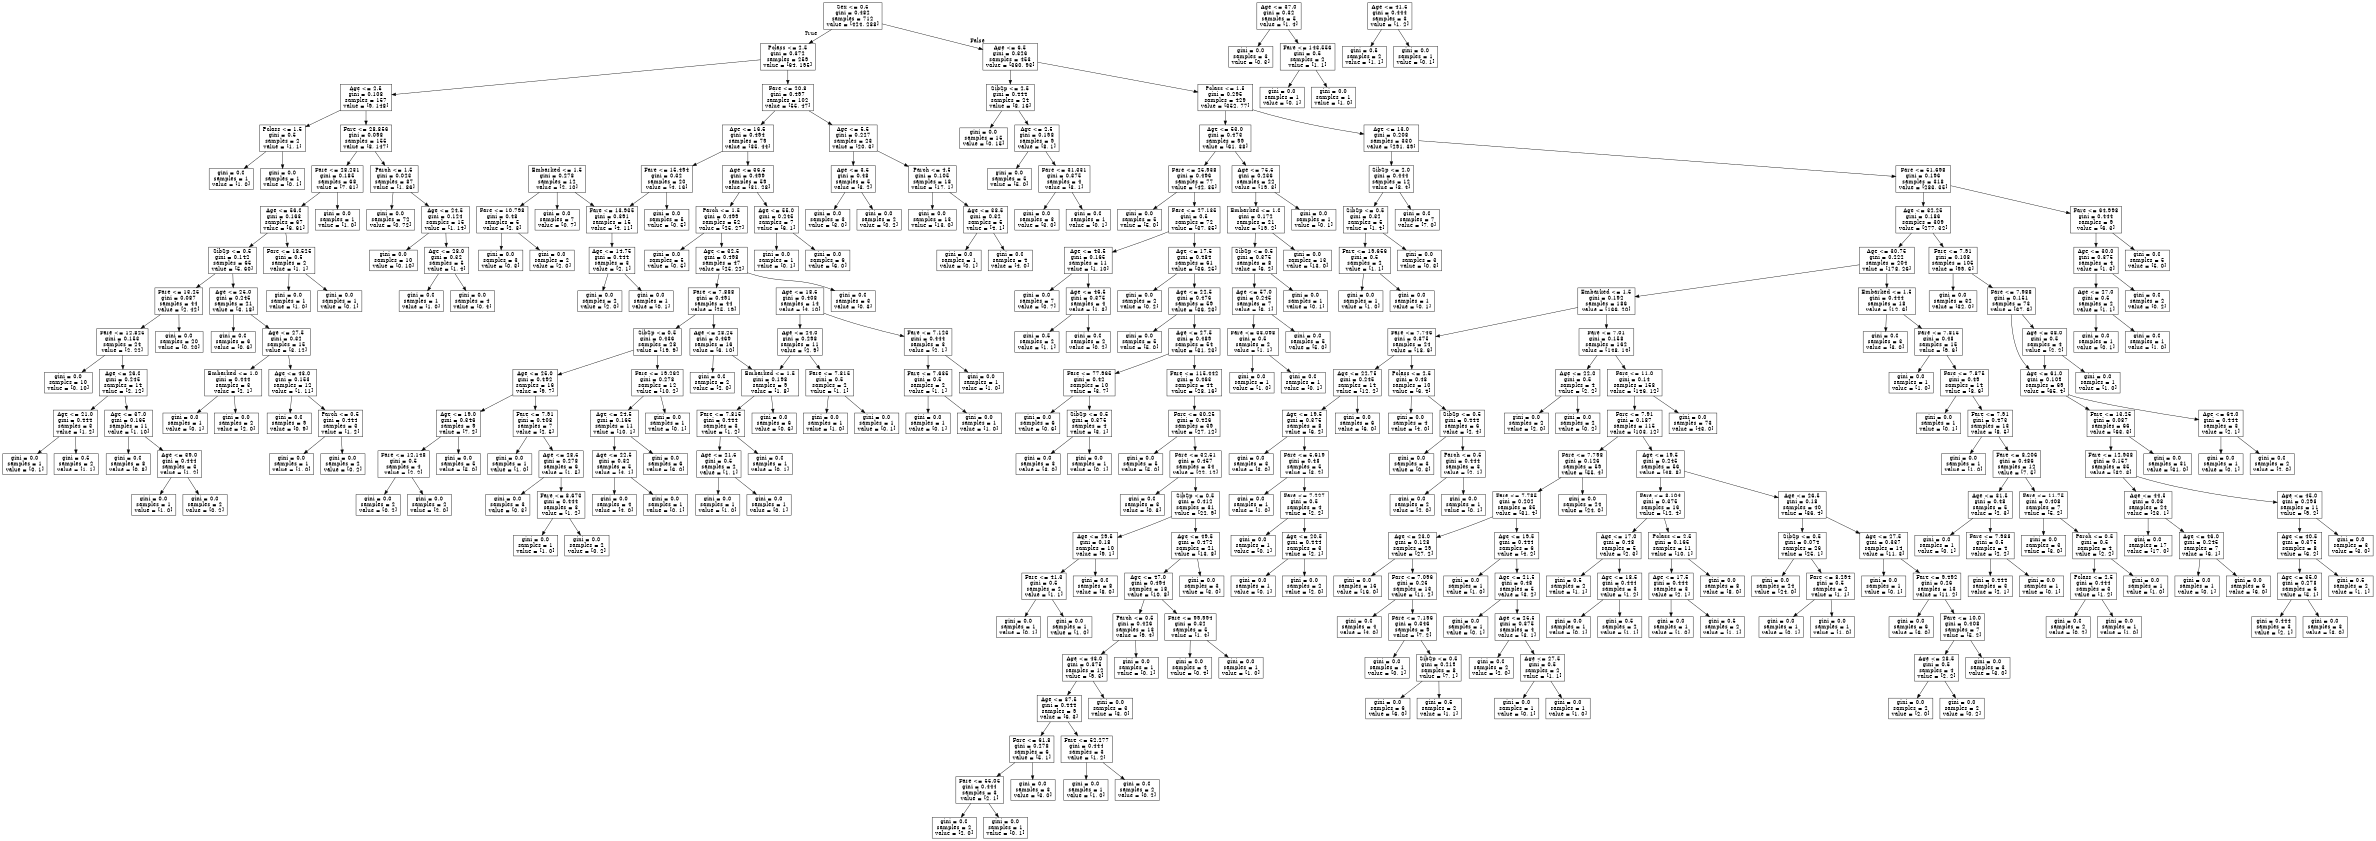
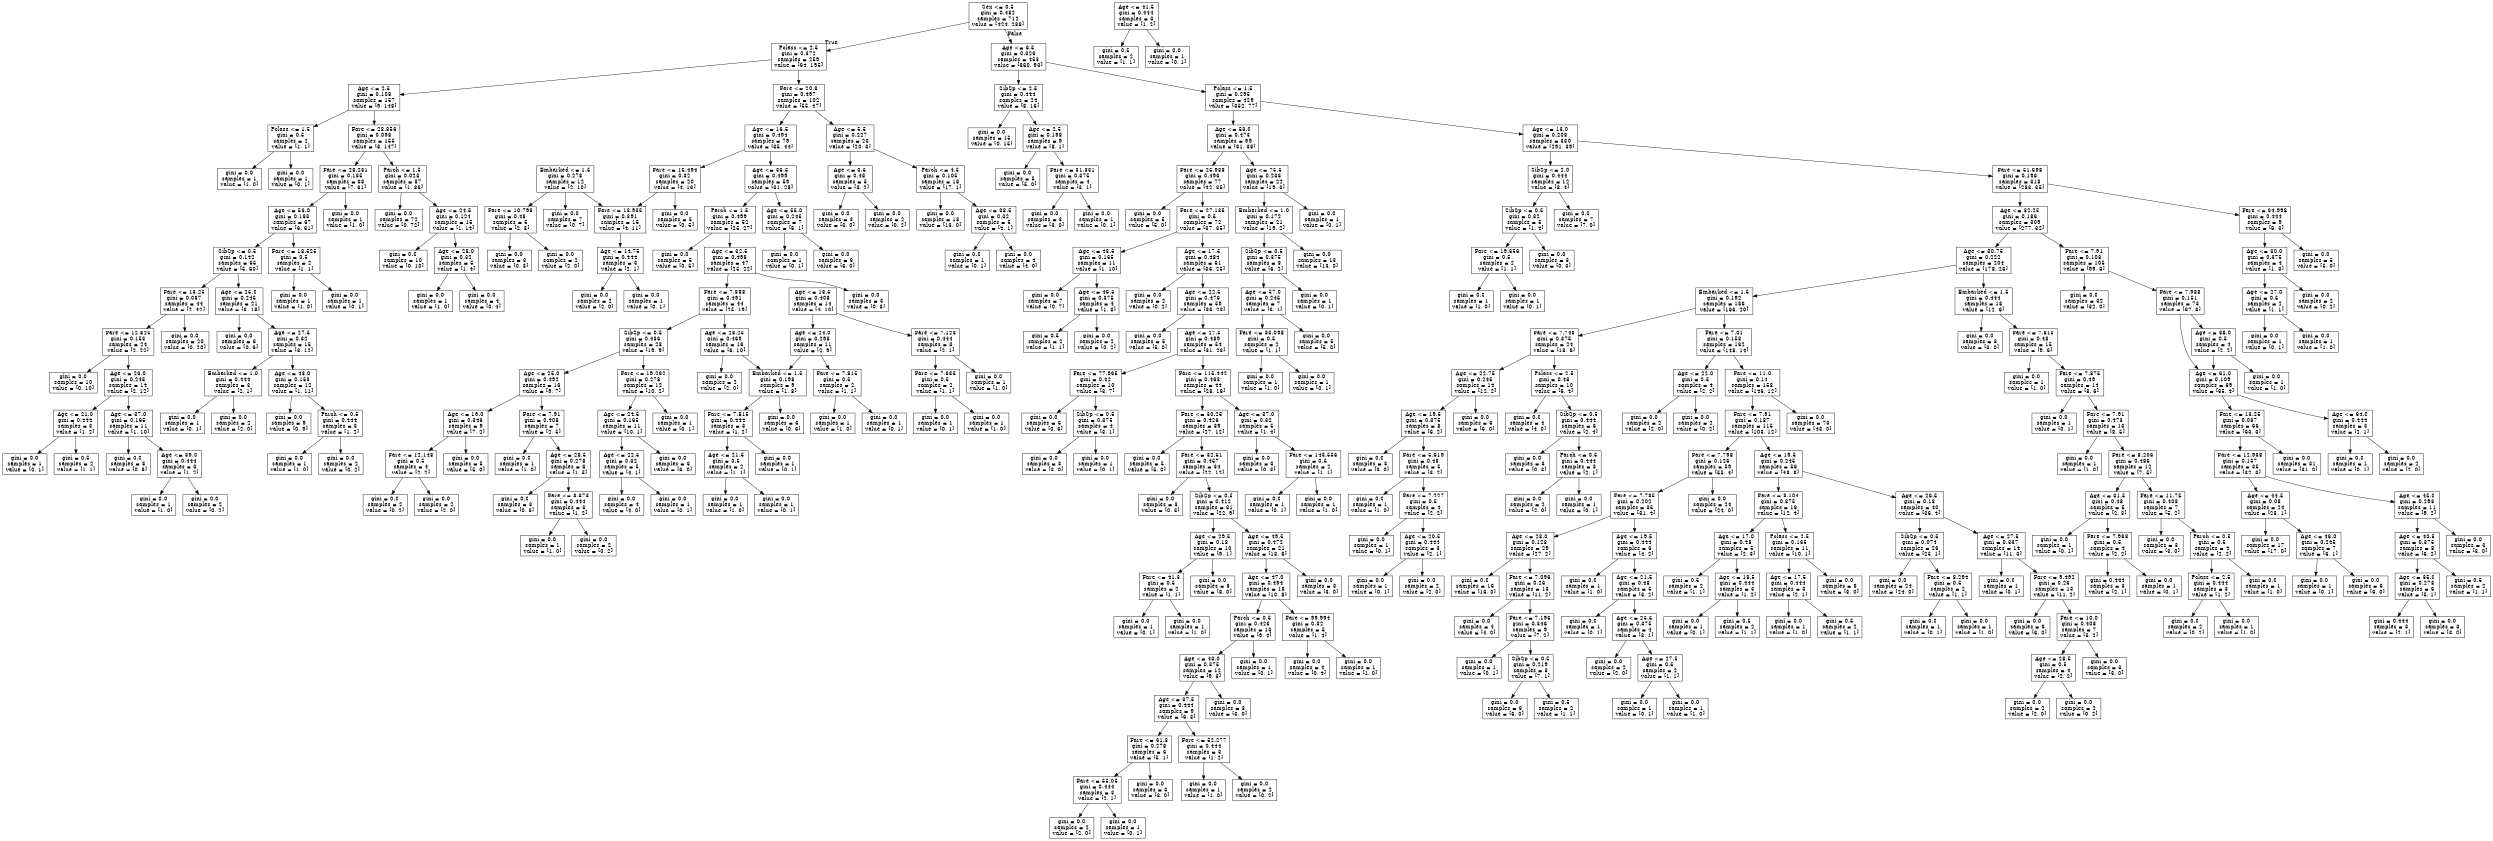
edge "Fare <= 115.442 gini = 0.463 samples = 44 value = [28, 16]" -> "Age <= 37.0 gini = 0.32 samples = 5 value = [1, 4]": added
